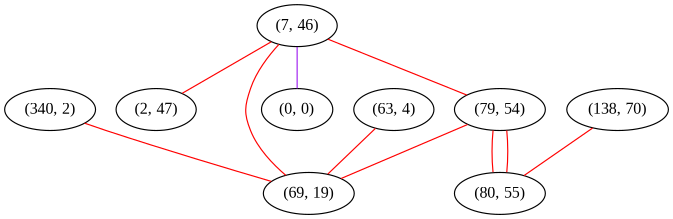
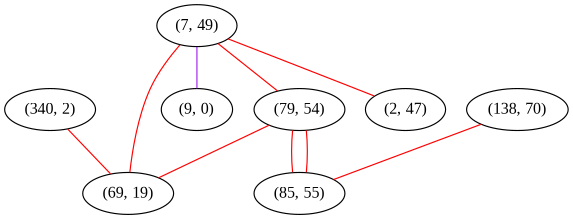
node "(7, 46)": label "(7, 46)" -> "(7, 49)"
node "(0, 0)": label "(0, 0)" -> "(9, 0)"
node "(63, 4)": removed
node "(80, 55)": label "(80, 55)" -> "(85, 55)"
